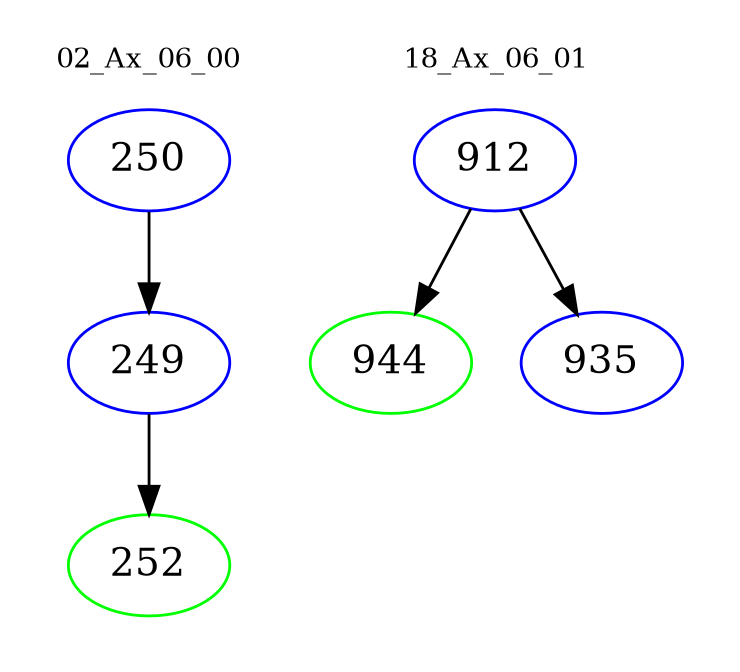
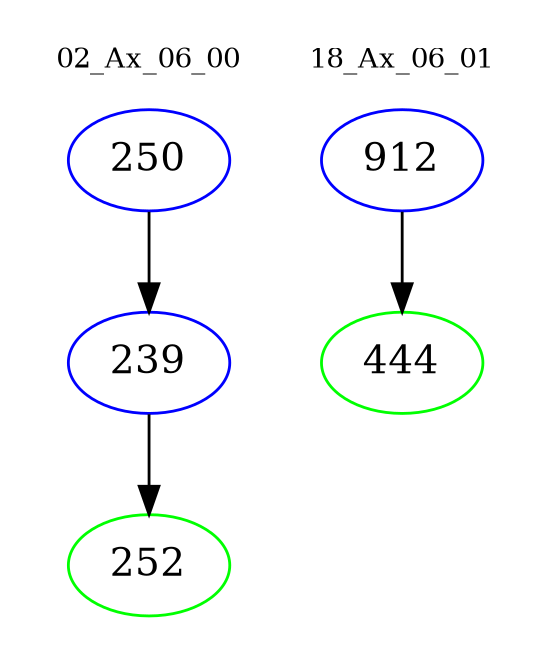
node "249": label "249" -> "239"
node "944": label "944" -> "444"
node "935": removed
